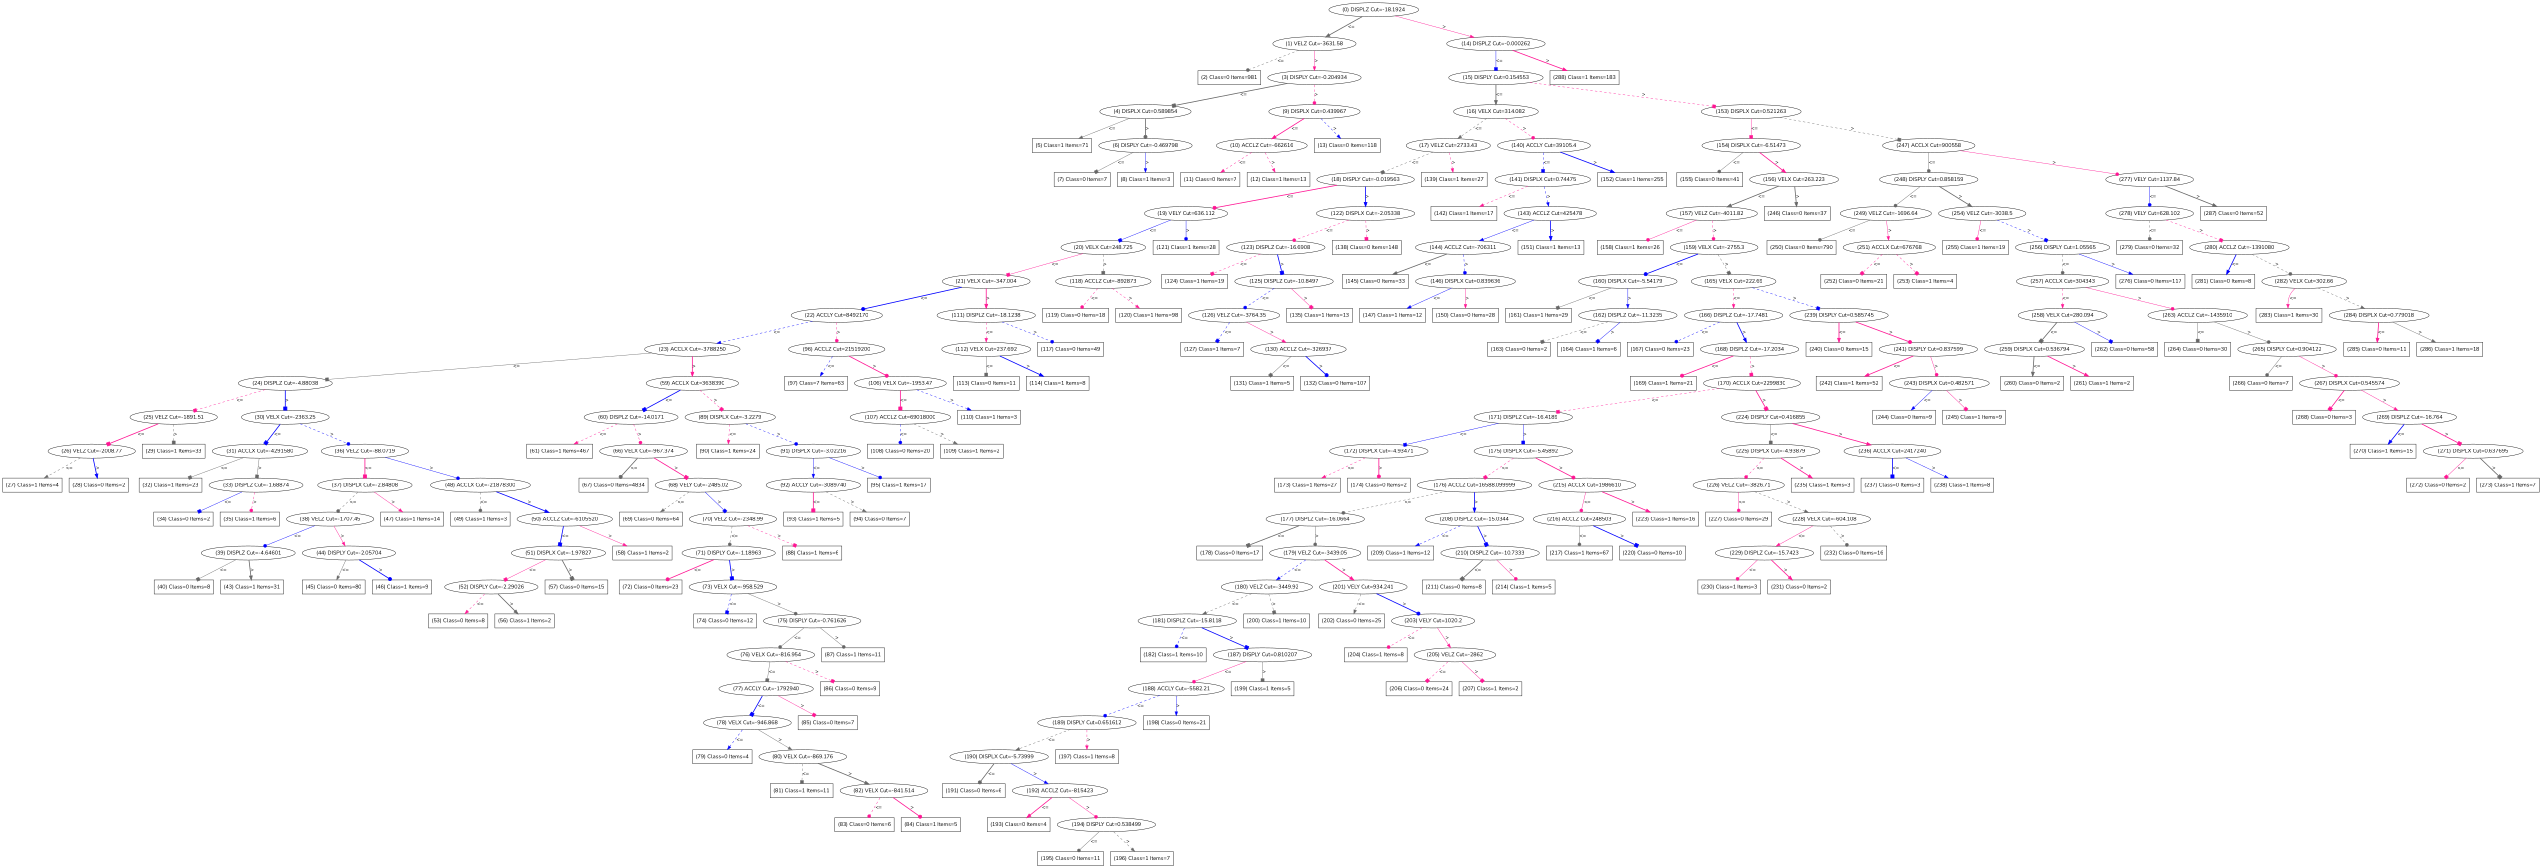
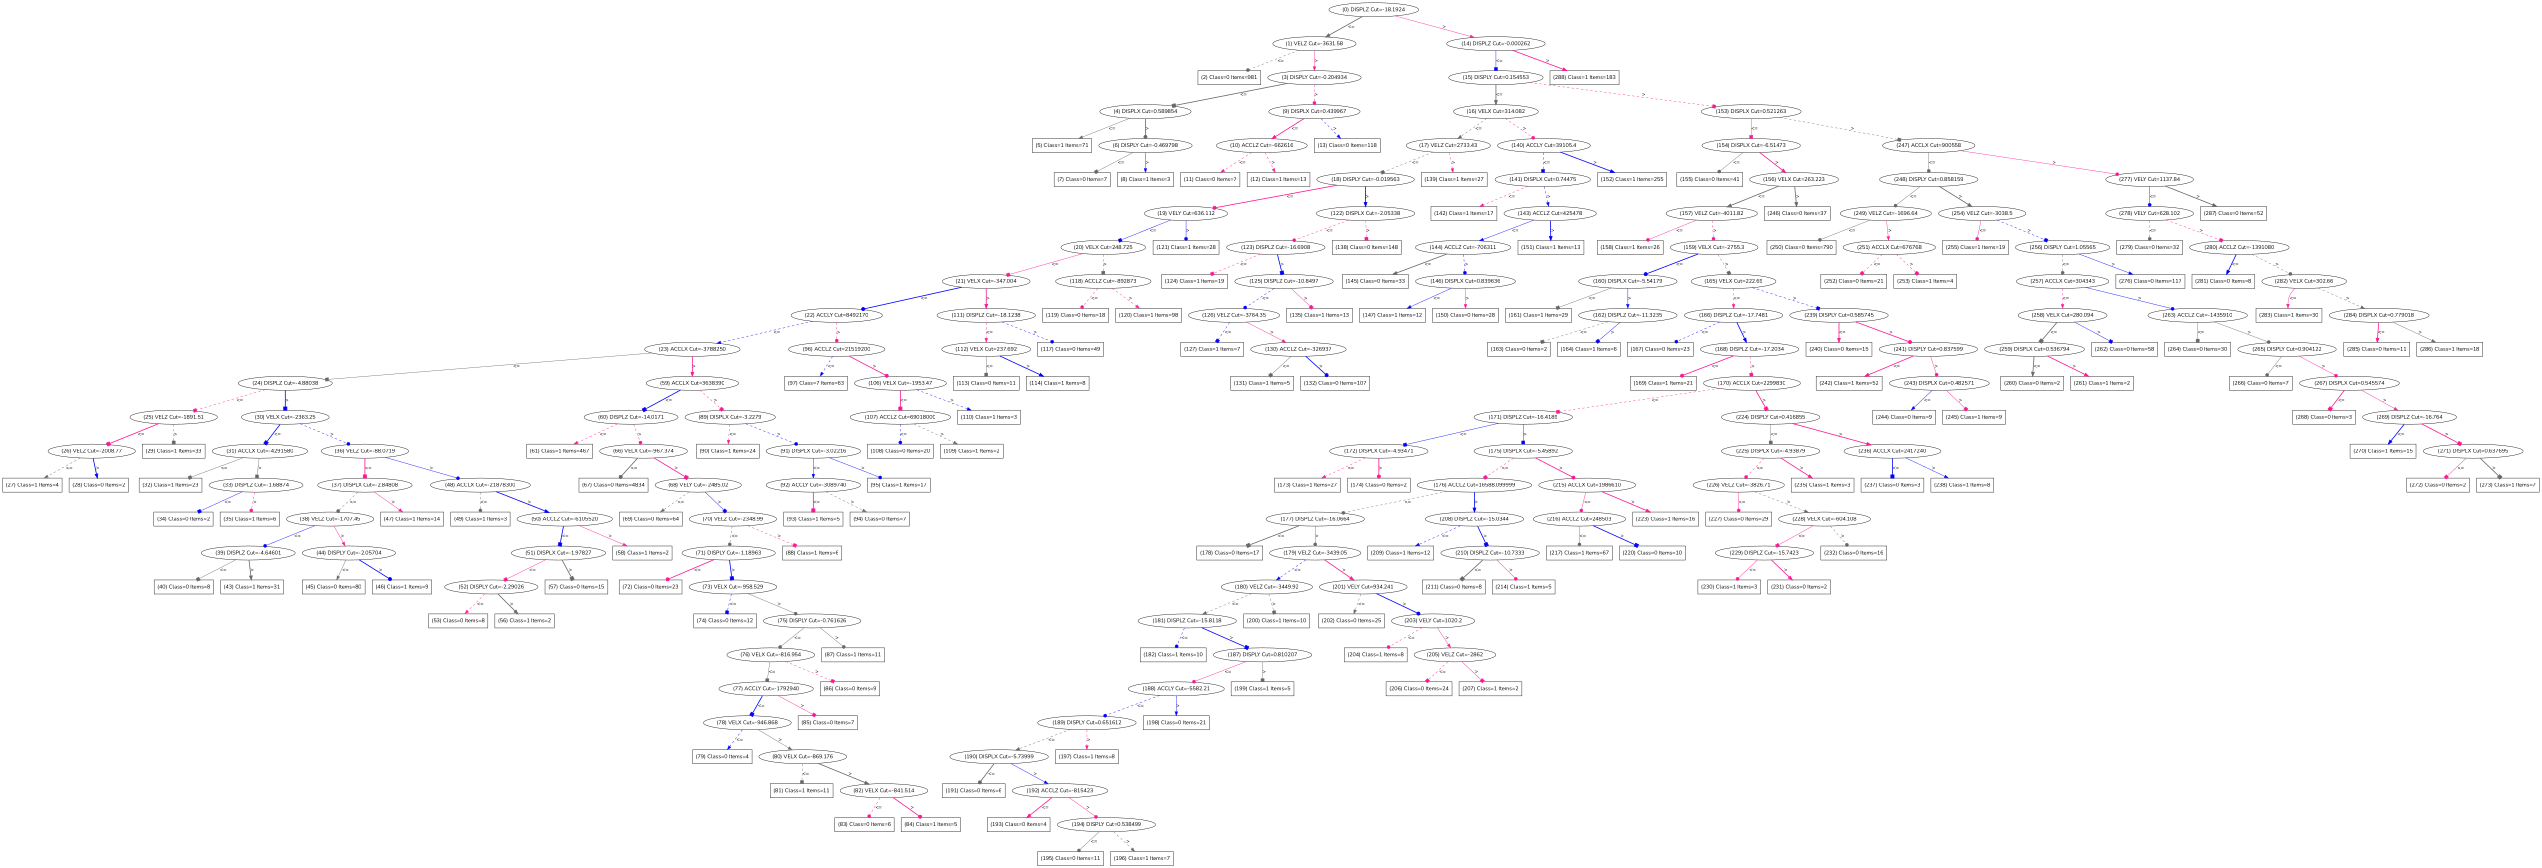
edge "(257) ACCLX Cut=304343" -> "(263) ACCLZ Cut=-1435910": color deeppink -> blue
edge "(228) VELX Cut=-604.108" -> "(229) DISPLZ Cut=-15.7423": arrowhead normal -> box
